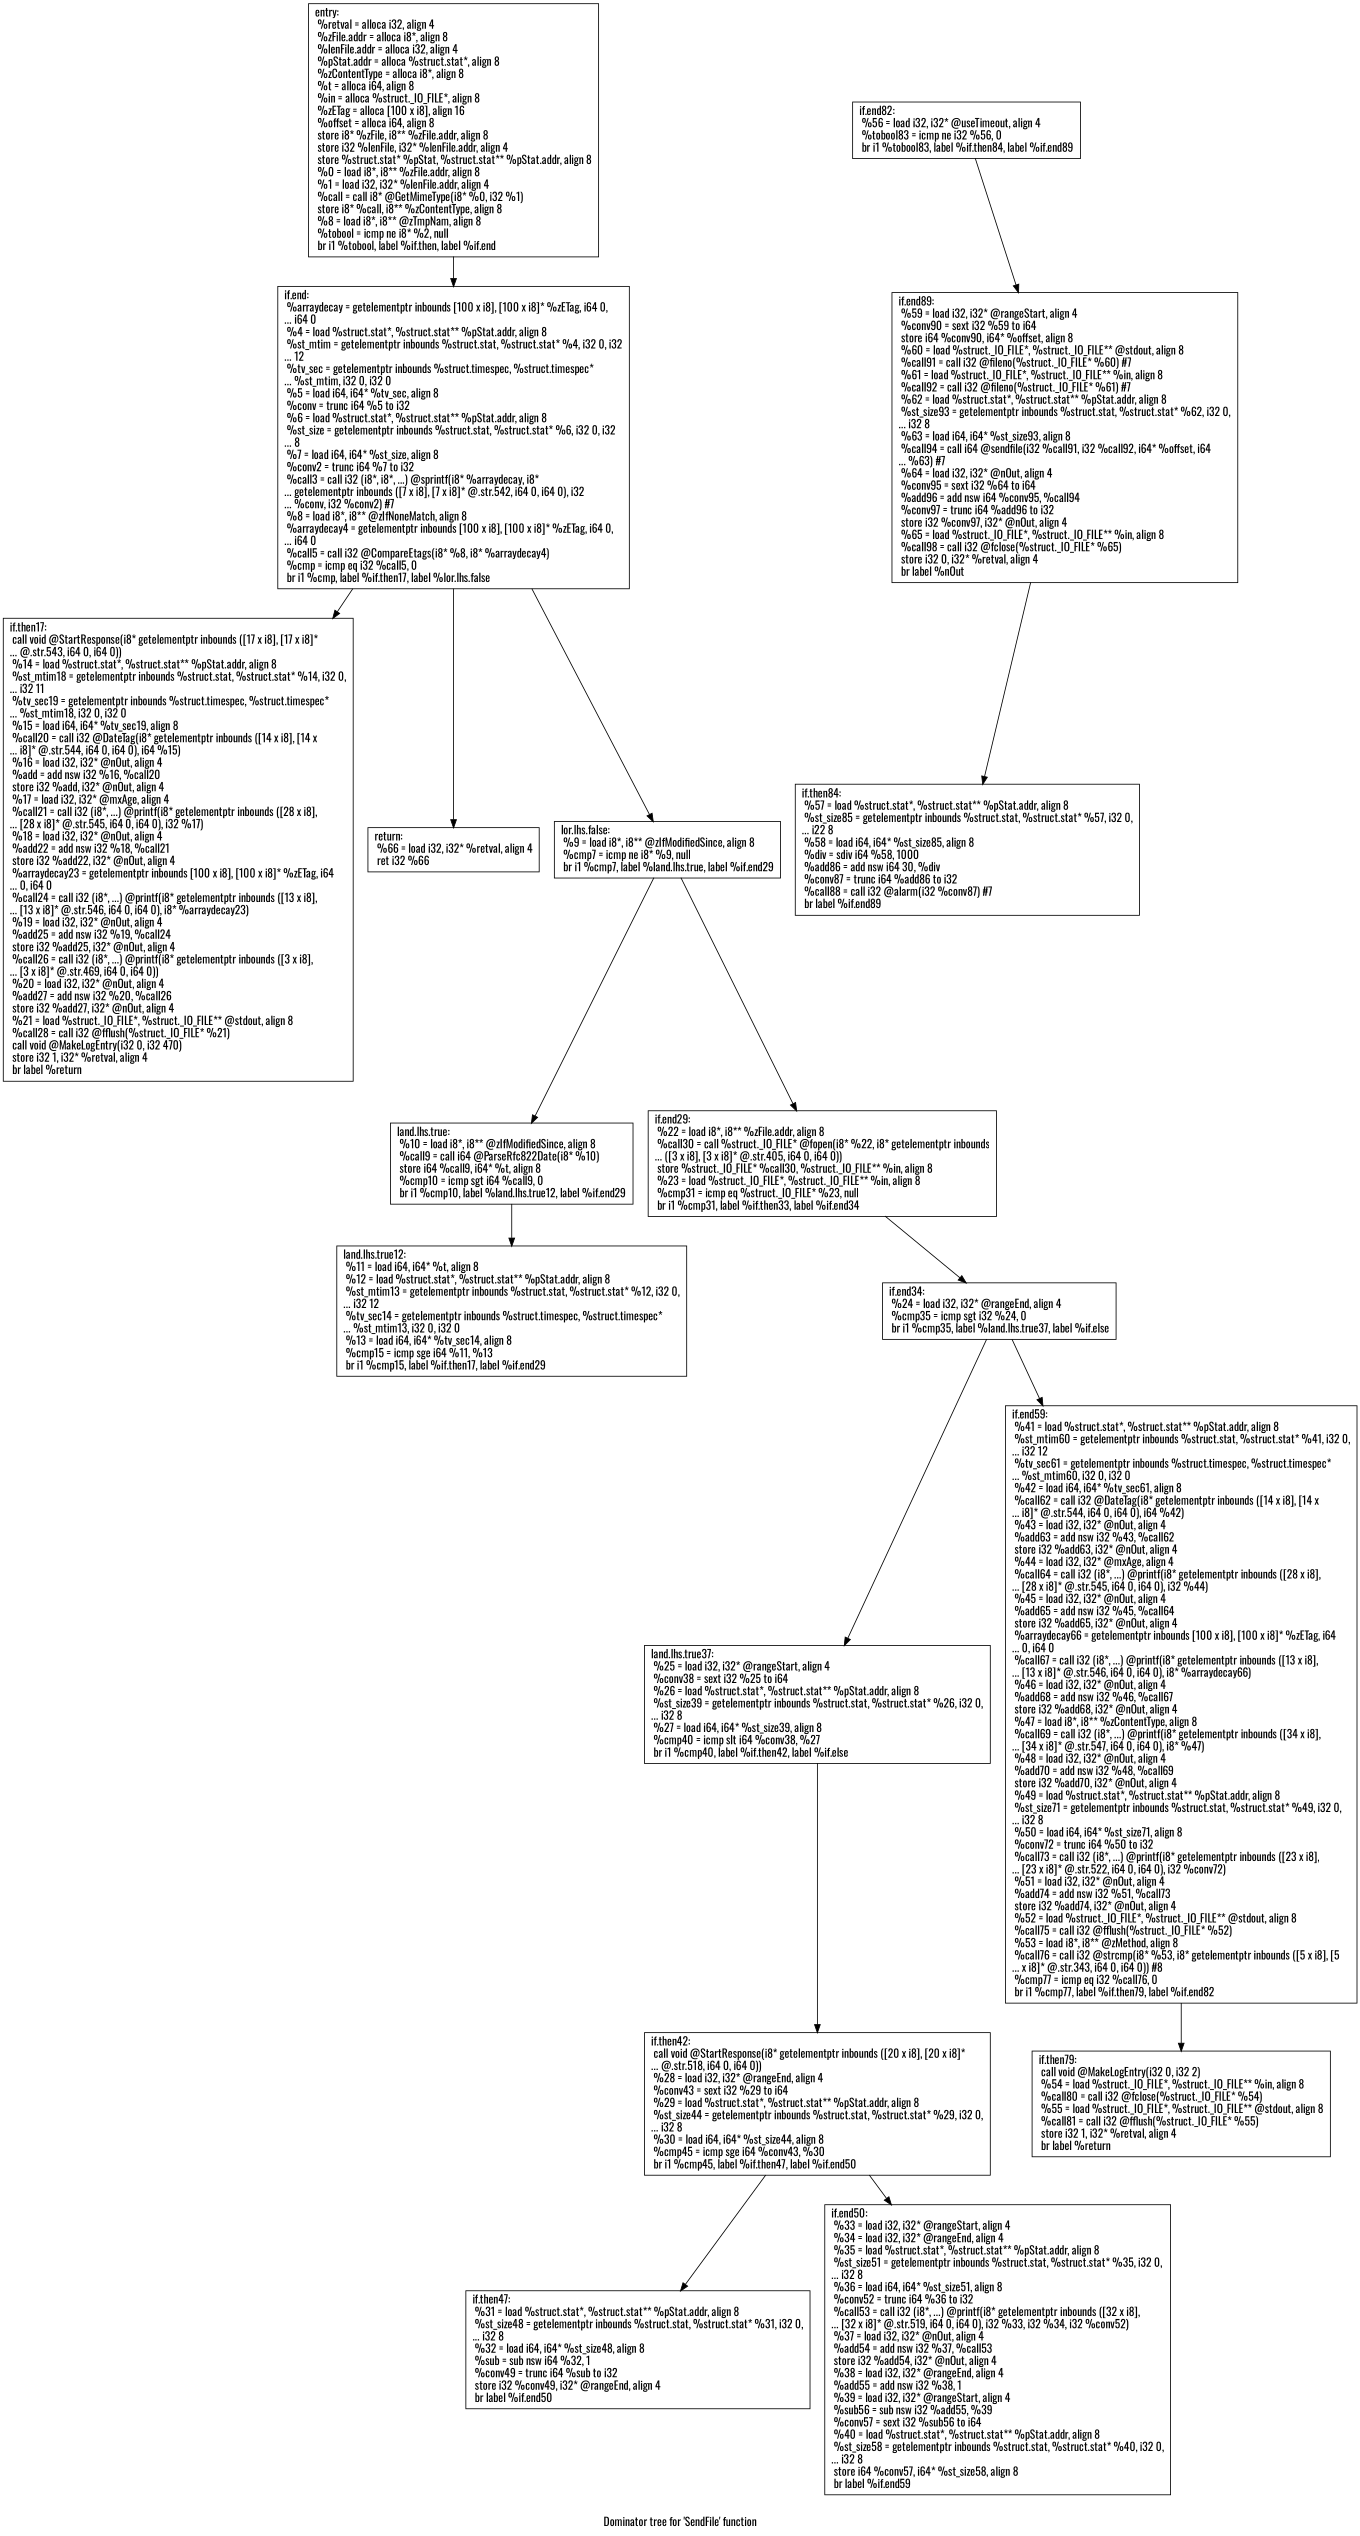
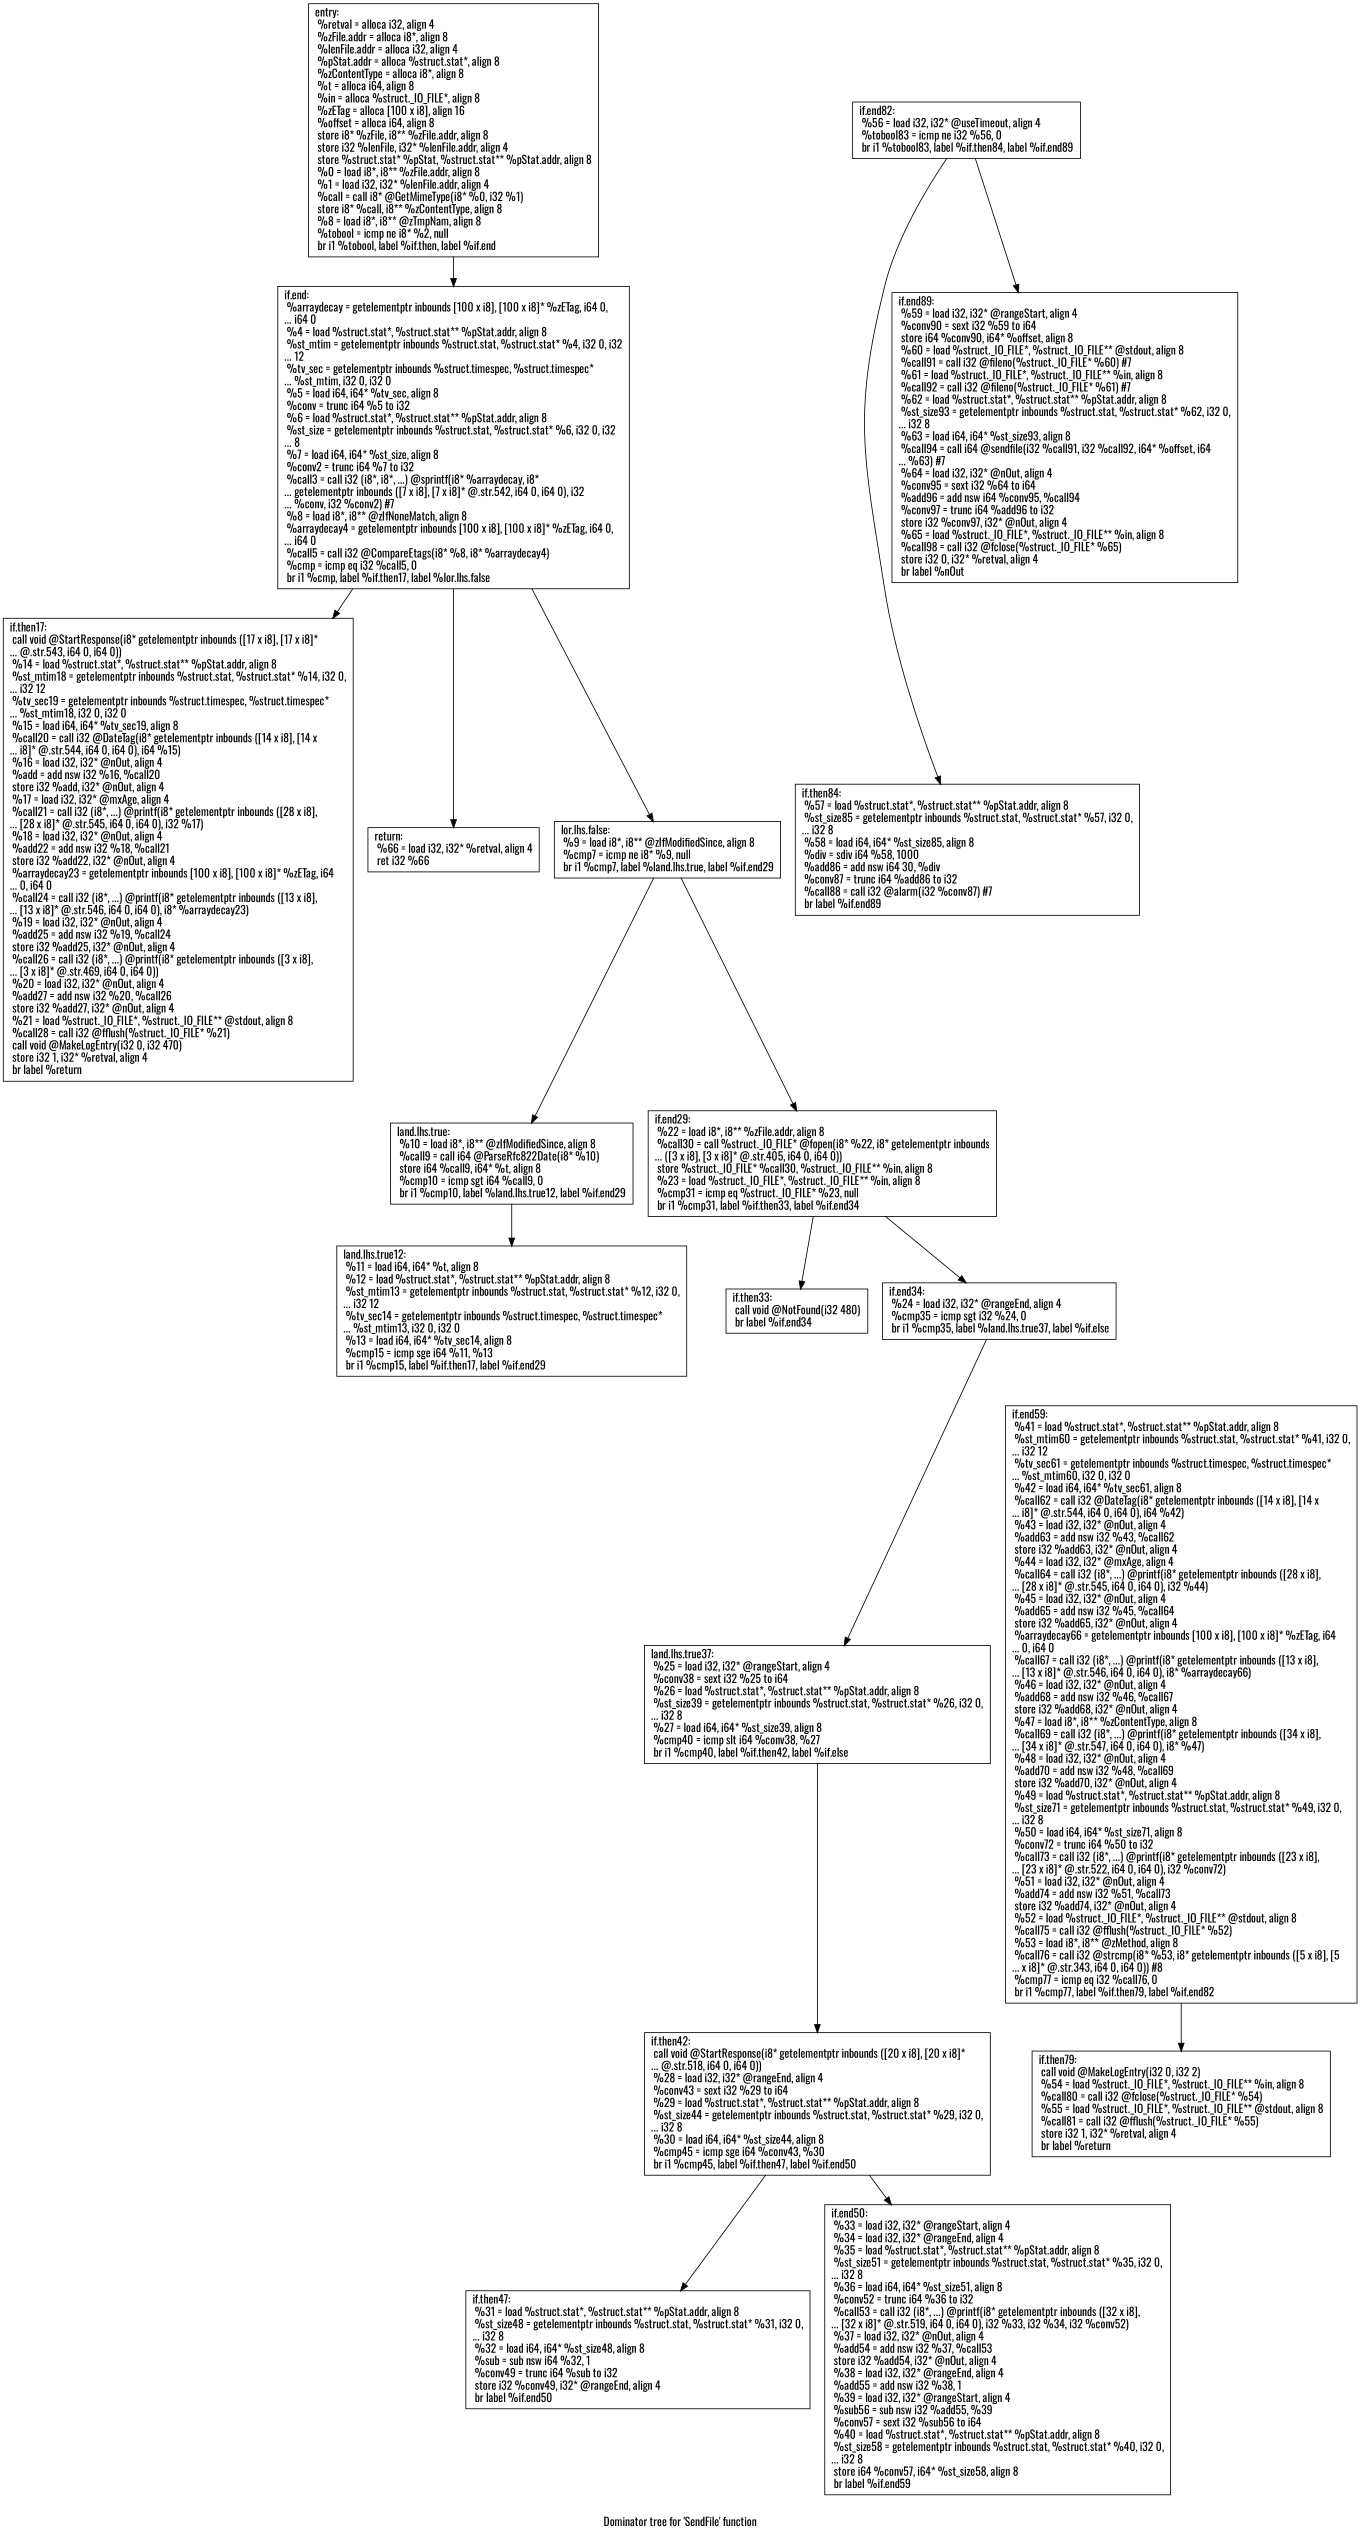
edge "if.end89:" -> "if.then84:": now "if.end82:" -> "if.then84:"
node "if.then17:": text "... i32 11" -> "... i32 12"
node "if.then84:": text "... i22 8" -> "... i32 8"
node "if.then33:": added
edge "if.end34:" -> "if.end59:": removed
